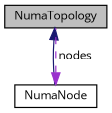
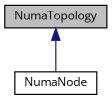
edge "NumaTopology" -> "NumaNode": removed, label "nodes"
